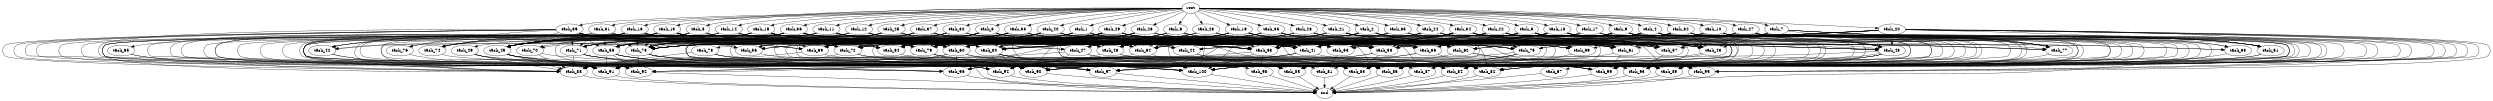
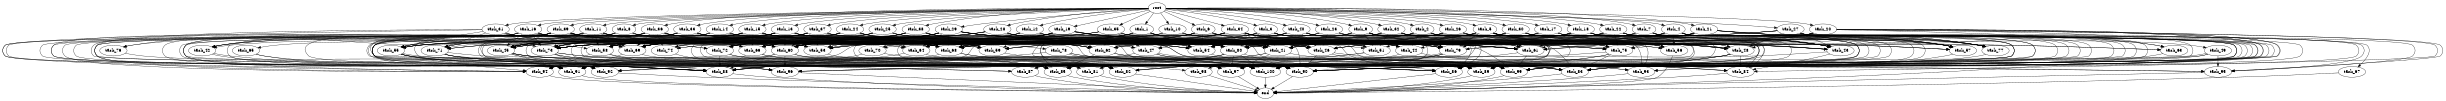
edge "task_80" -> "task_83": now "task_80" -> "task_81"
